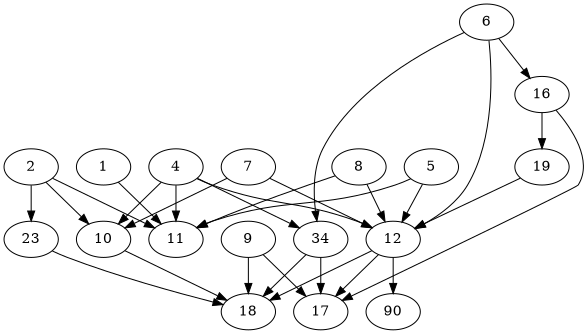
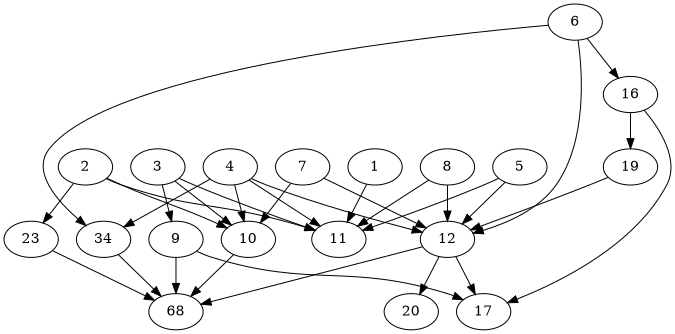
node "3": added
edge "34" -> "17": removed
node "18": label "18" -> "68"
node "90": label "90" -> "20"
